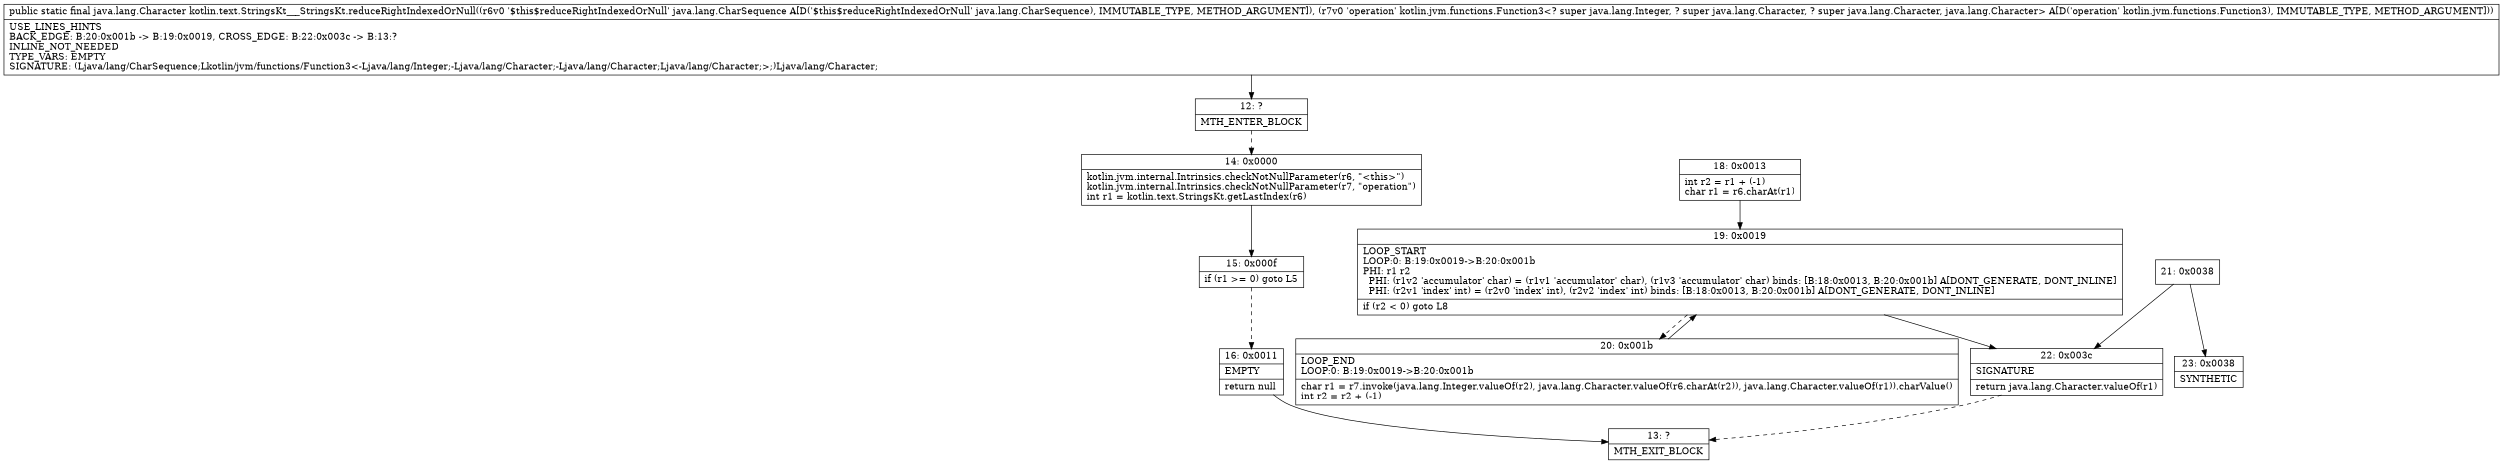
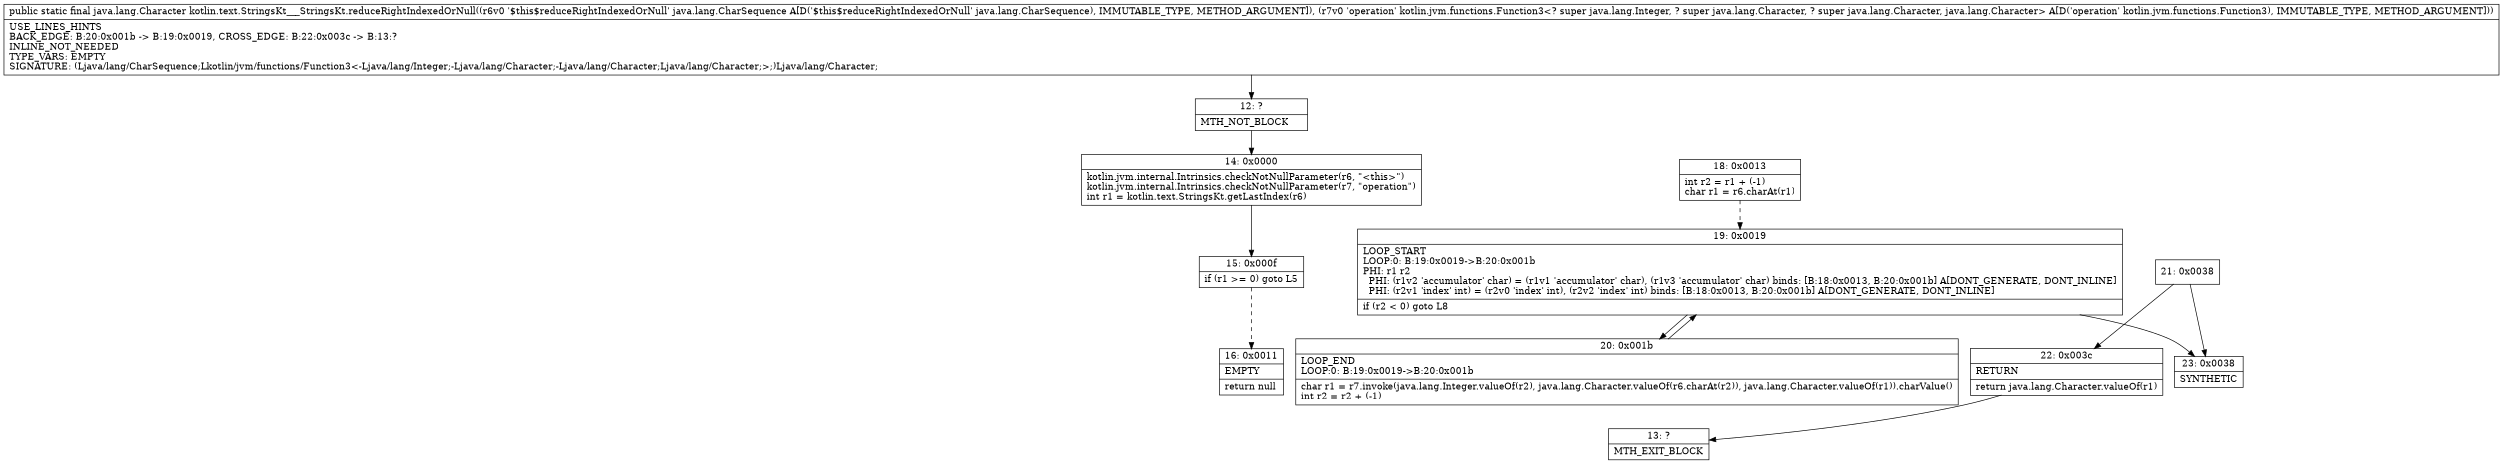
node "12: ?": text "MTH_ENTER_BLOCK" -> "MTH_NOT_BLOCK"
edge "12: ?" -> "14: 0x0000": style dashed -> solid
edge "18: 0x0013" -> "19: 0x0019": style solid -> dashed
edge "19: 0x0019" -> "20: 0x001b": style dashed -> solid
edge "19: 0x0019" -> "22: 0x003c": now "19: 0x0019" -> "23: 0x0038"
node "22: 0x003c": text "SIGNATURE" -> "RETURN"
edge "22: 0x003c" -> "13: ?": style dashed -> solid
edge "16: 0x0011" -> "13: ?": removed
